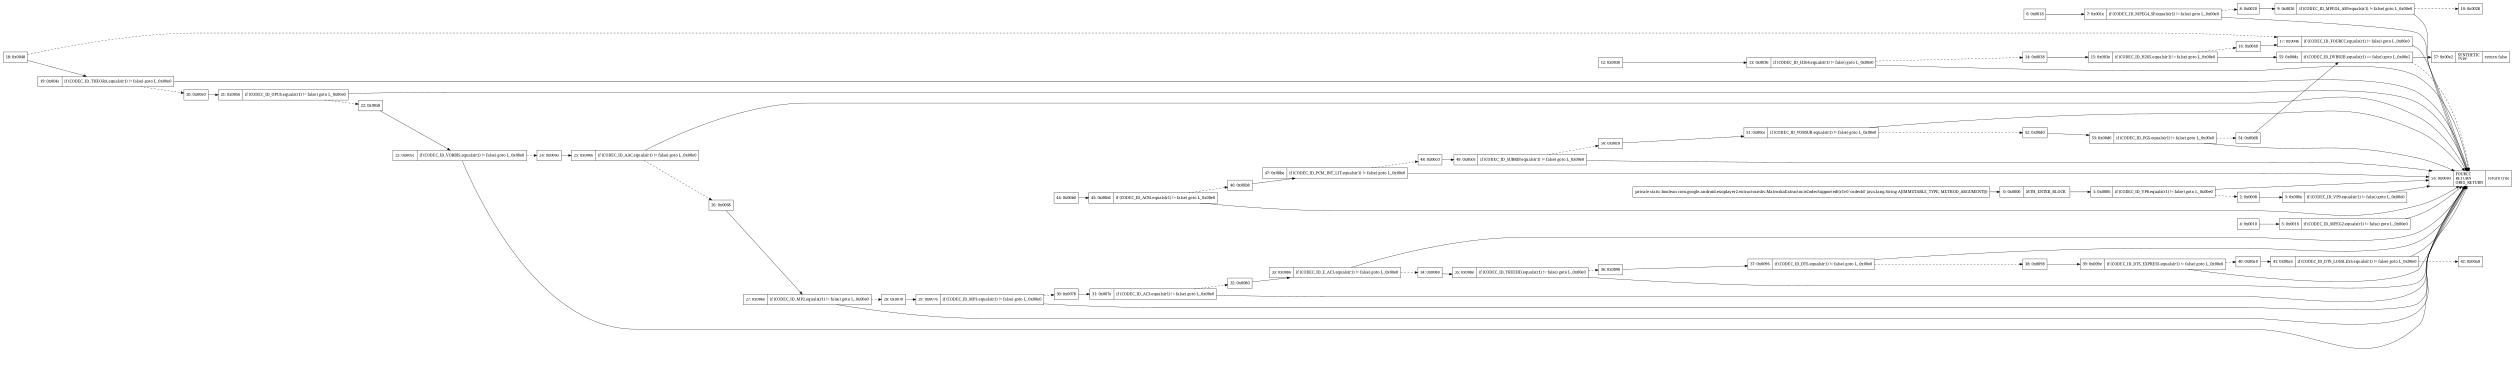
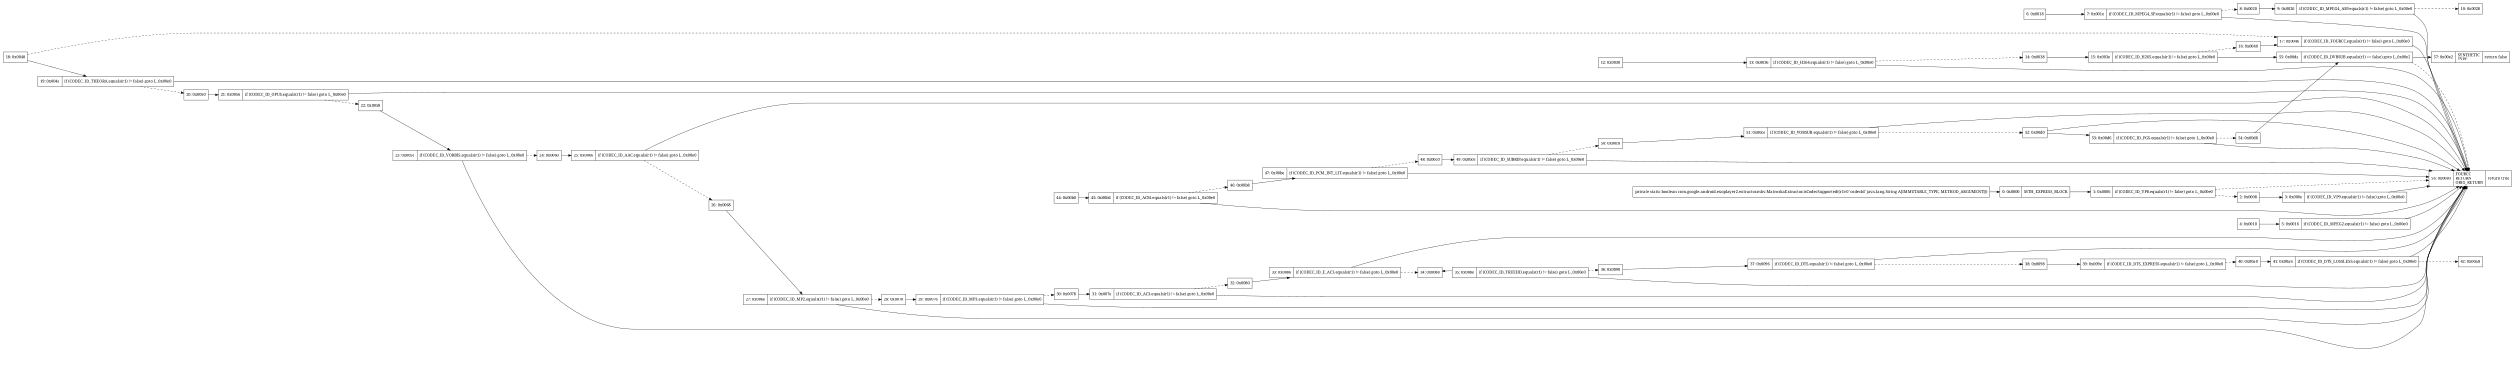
edge "1: 0x0006" -> "56: 0x00e0": style solid -> dashed
node "0: 0x0000": text "MTH_ENTER_BLOCK" -> "MTH_EXPRESS_BLOCK"
edge "34: 0x0088" -> "35: 0x008e": reversed
edge "39: 0x009e" -> "56: 0x00e0": now "52: 0x00d0" -> "56: 0x00e0"
